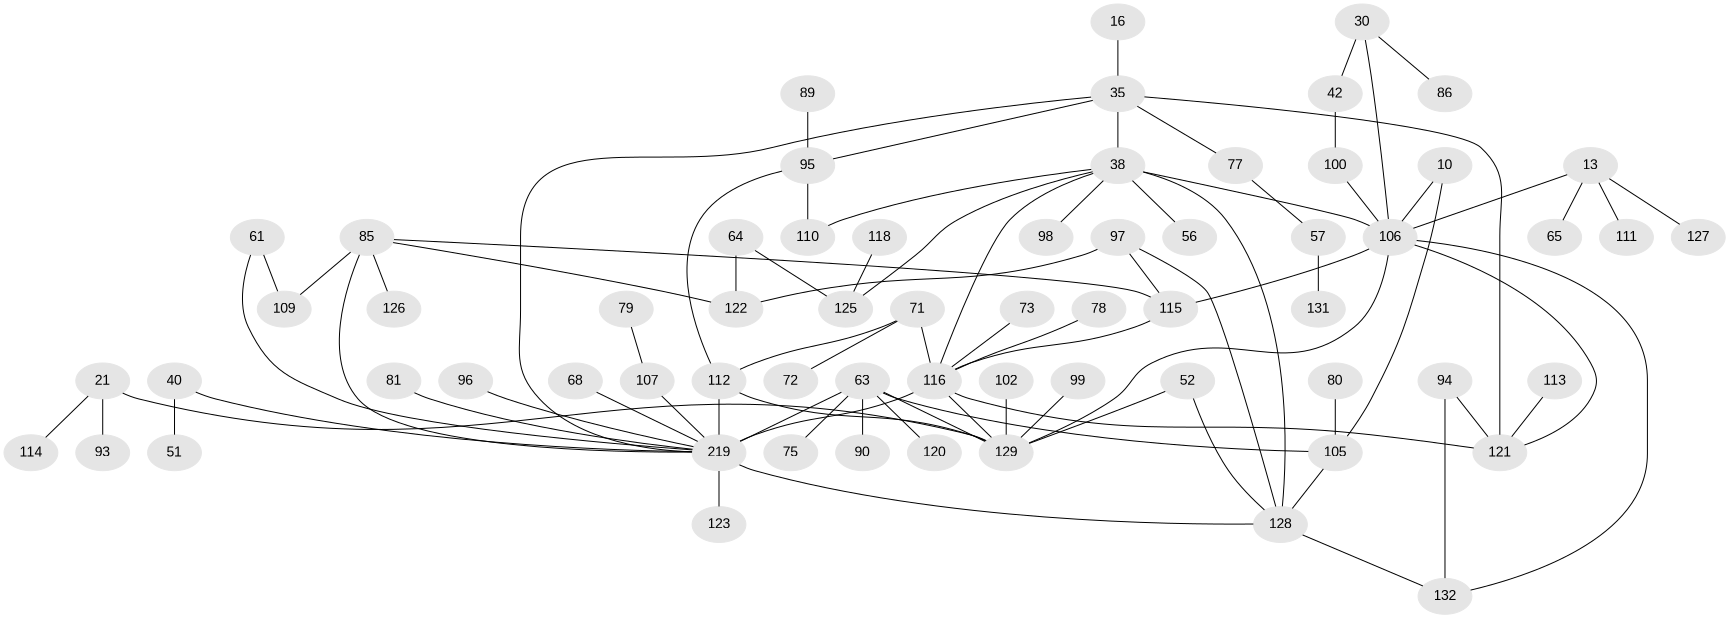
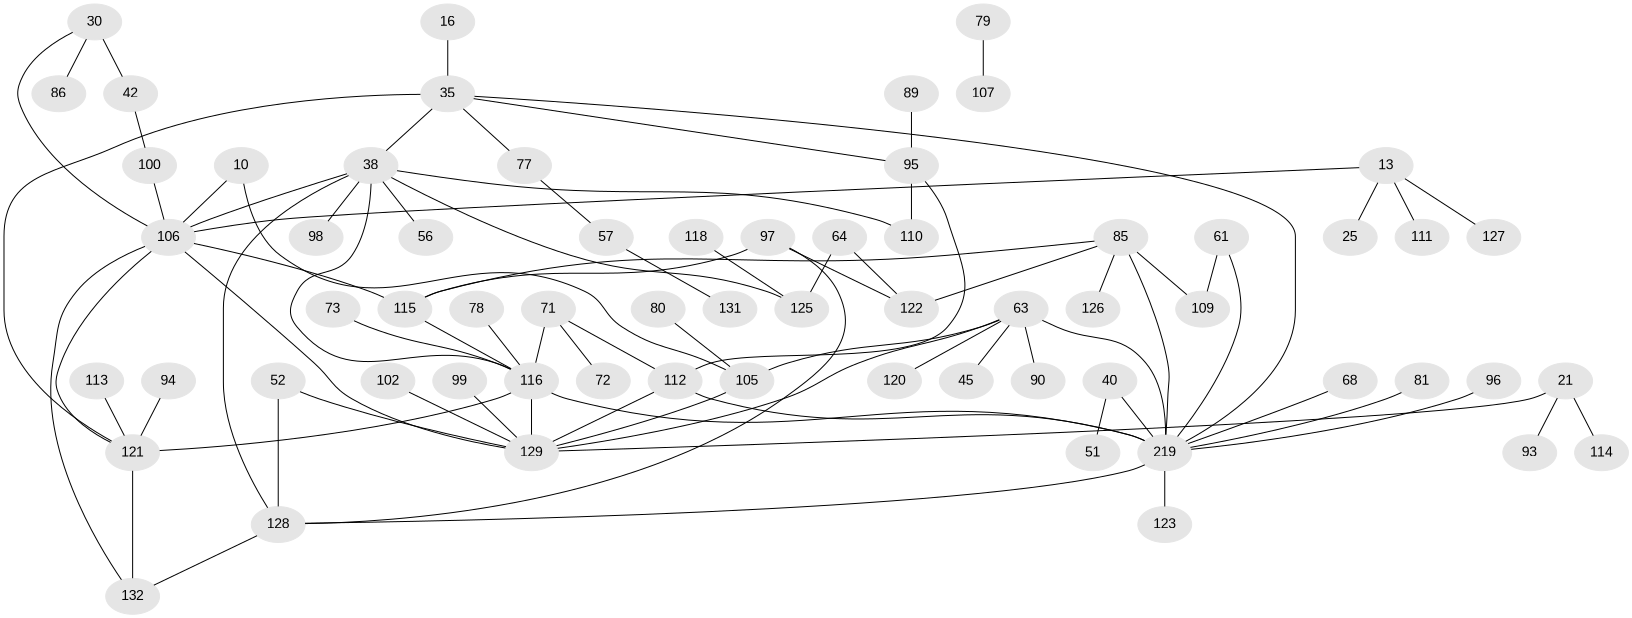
node "65": label "65" -> "25"
edge "107" -- "219": removed
node "75": label "75" -> "45"
edge "105" -- "128": now "105" -- "129"
edge "94" -- "132": now "121" -- "132"
